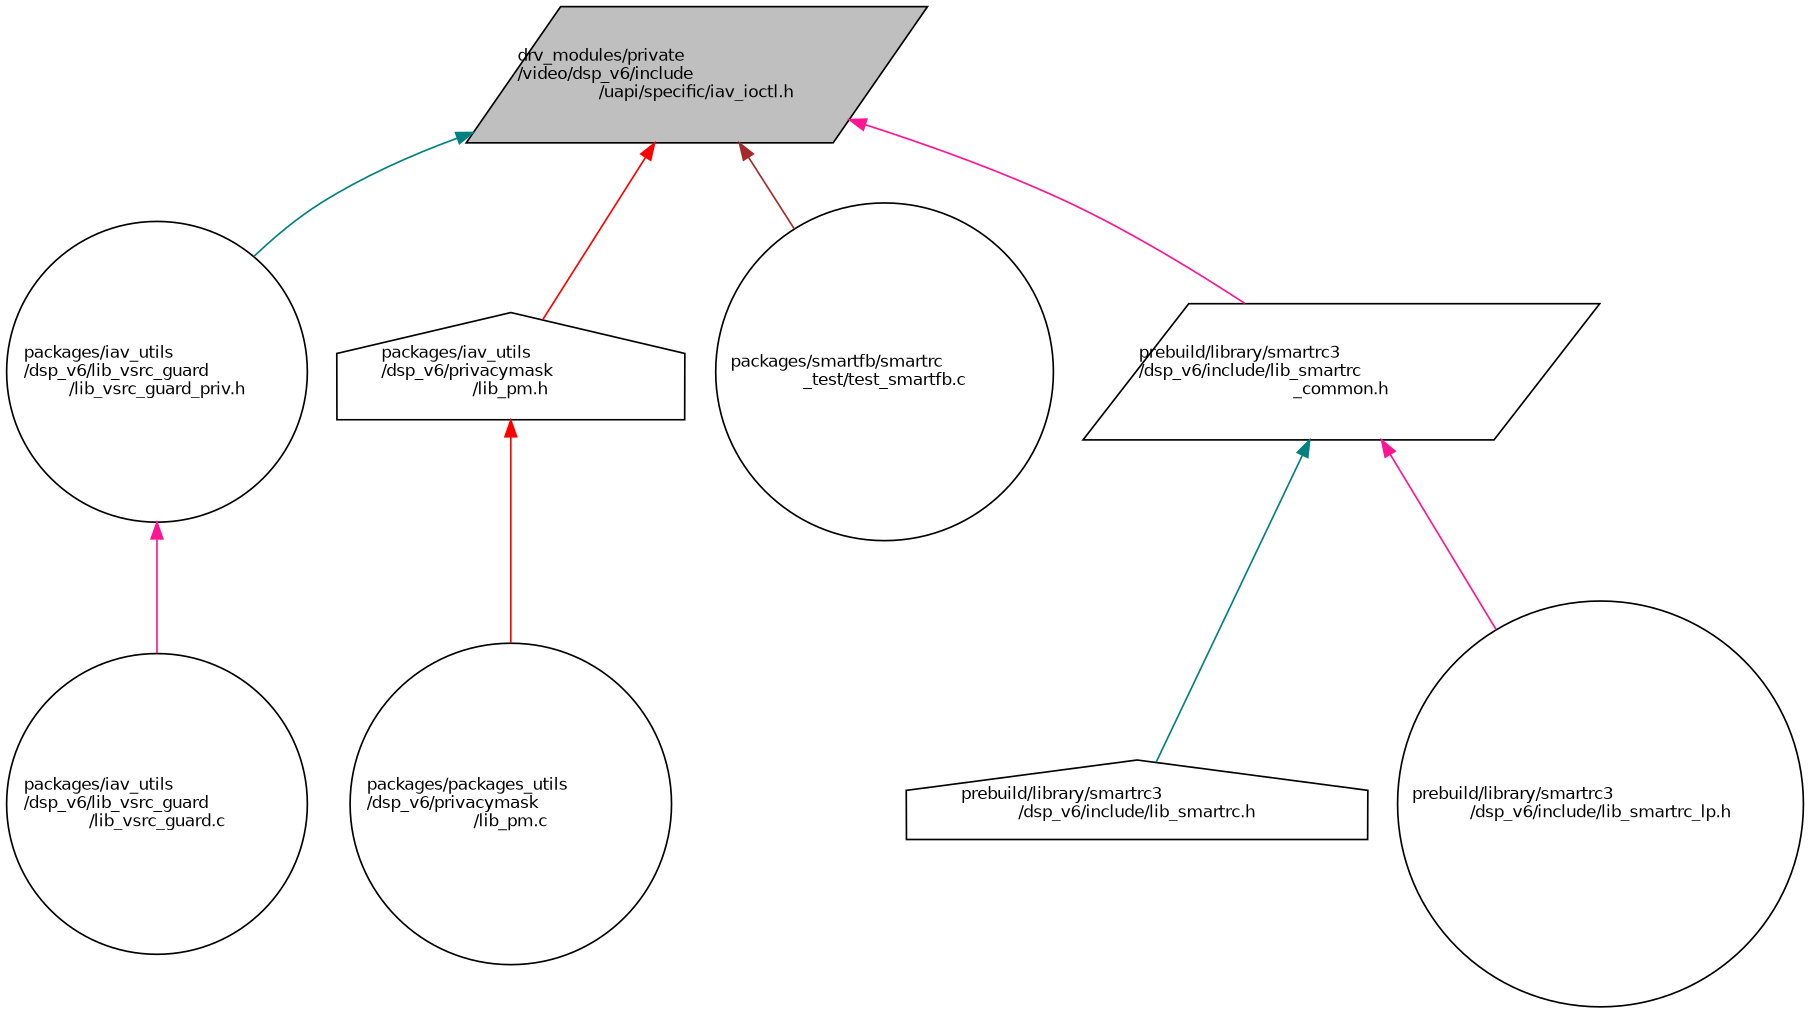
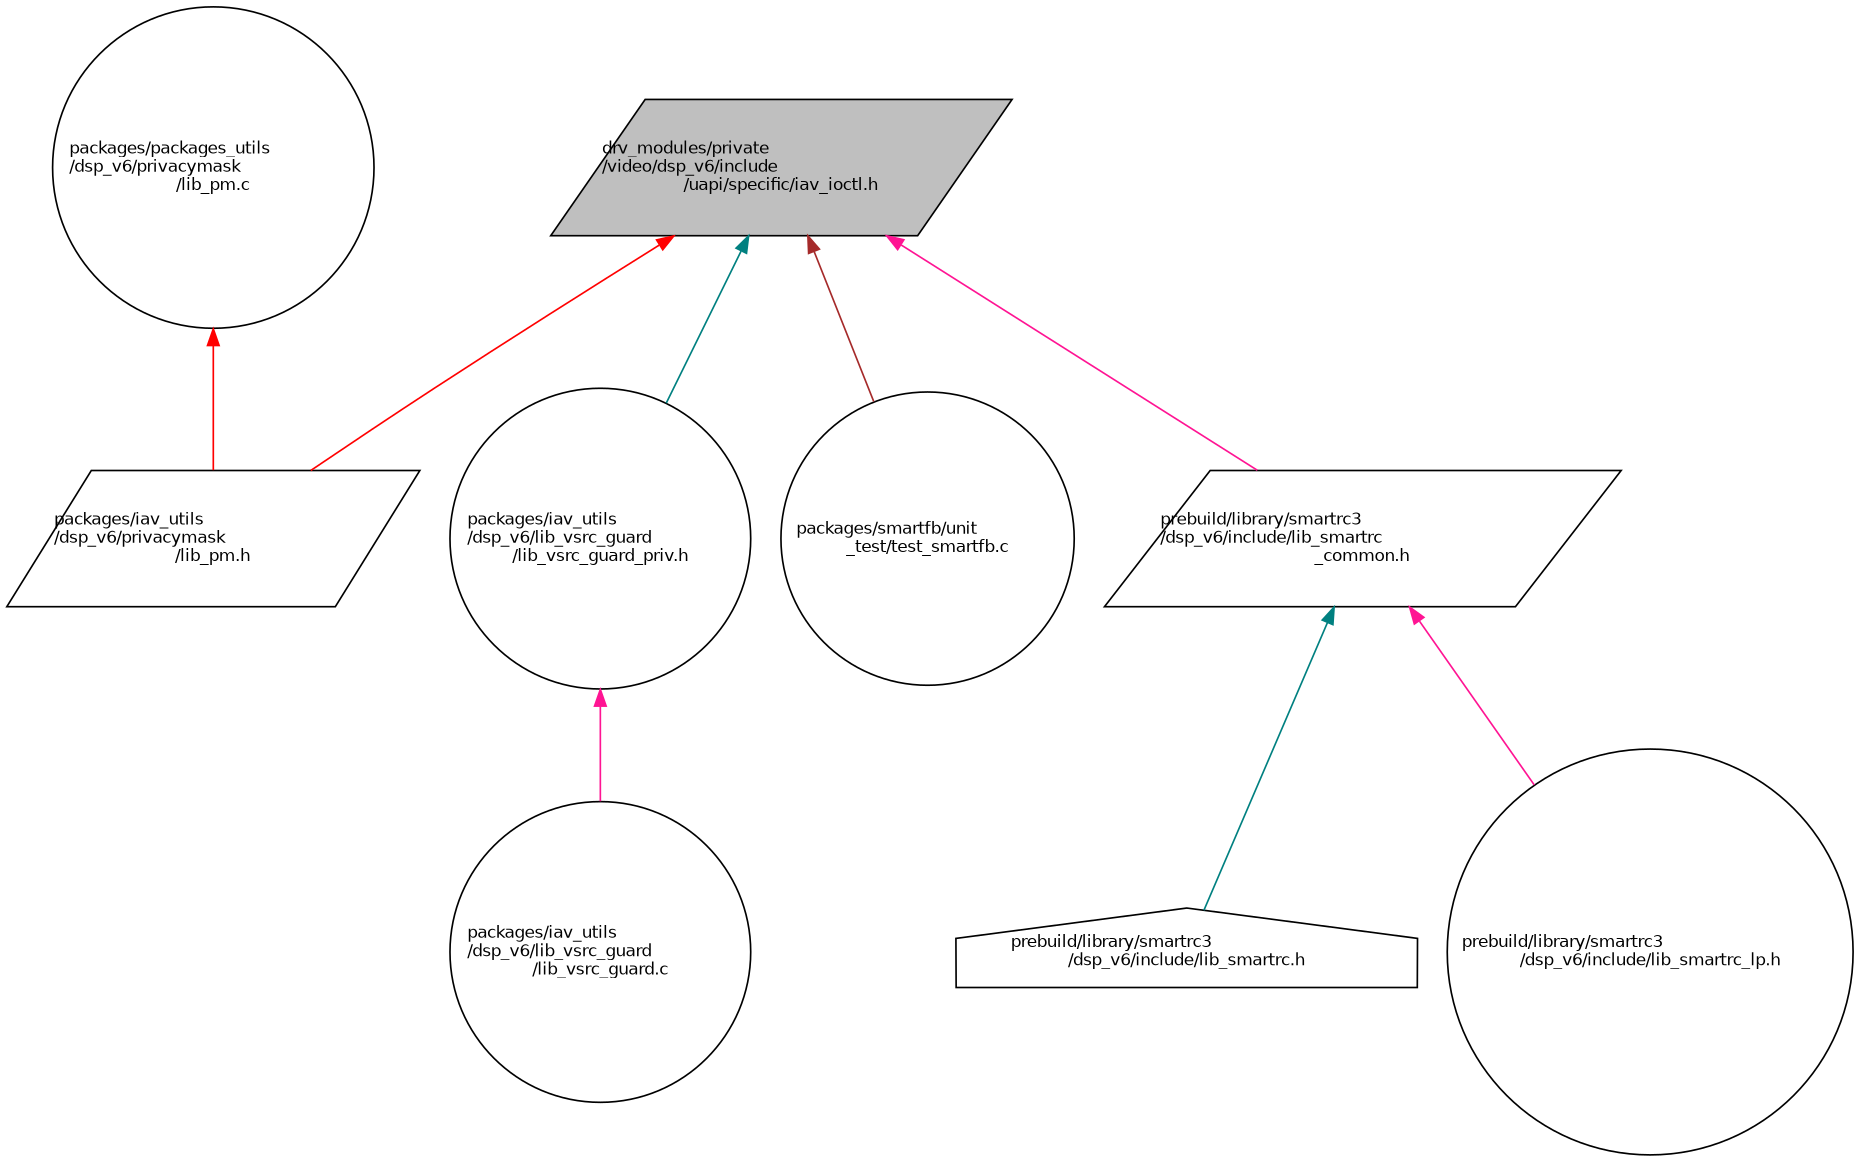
node "packages/iav_utils /dsp_v6/privacymask /lib_pm.h": shape house -> parallelogram
node "packages/smartfb/smartrc _test/test_smartfb.c": label "packages/smartfb/smartrc _test/test_smartfb.c" -> "packages/smartfb/unit _test/test_smartfb.c"
edge "packages/packages_utils /dsp_v6/privacymask /lib_pm.c" -> "packages/iav_utils /dsp_v6/privacymask /lib_pm.h": reversed
